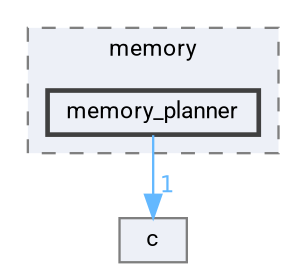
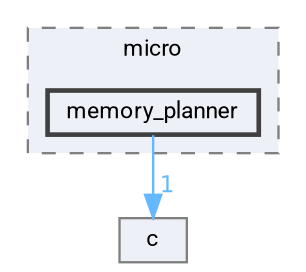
cluster "memory": label "memory" -> "micro"
